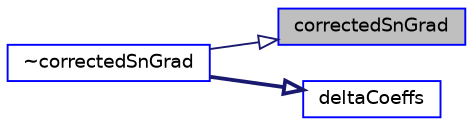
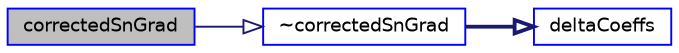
edge "~correctedSnGrad" -> "correctedSnGrad": reversed
